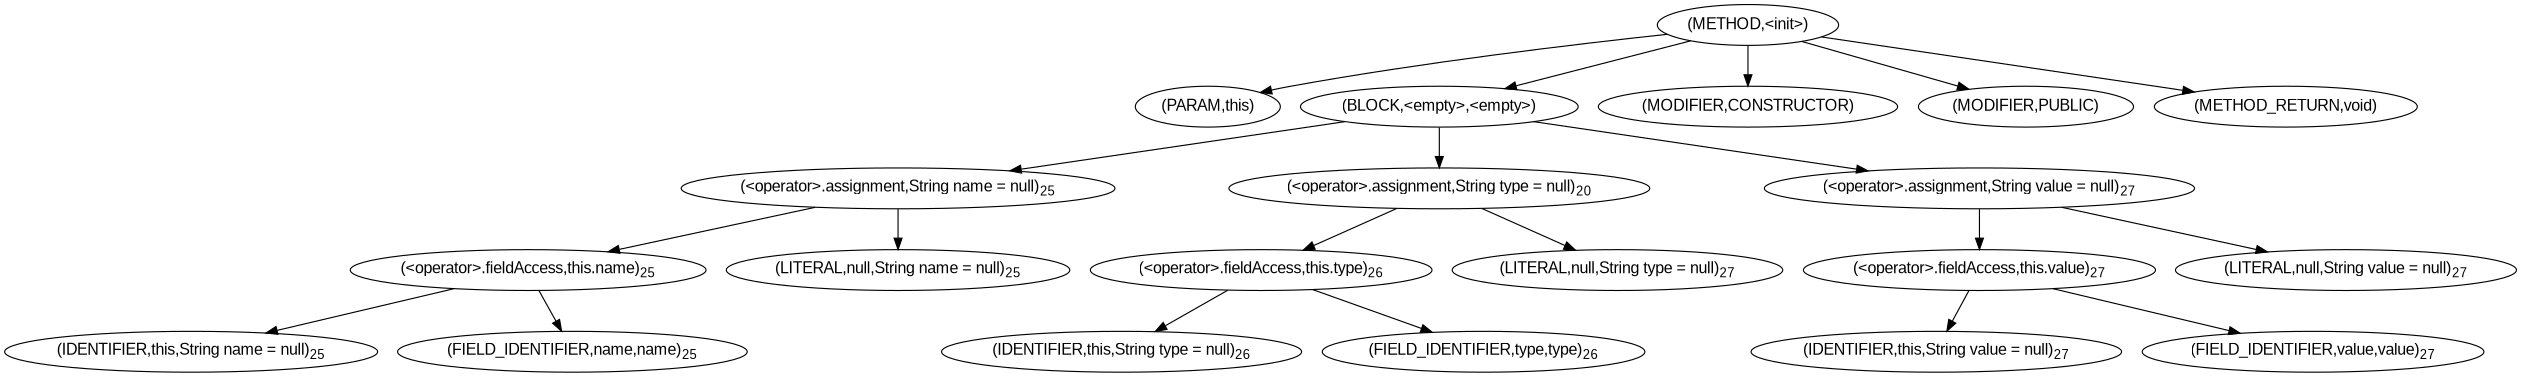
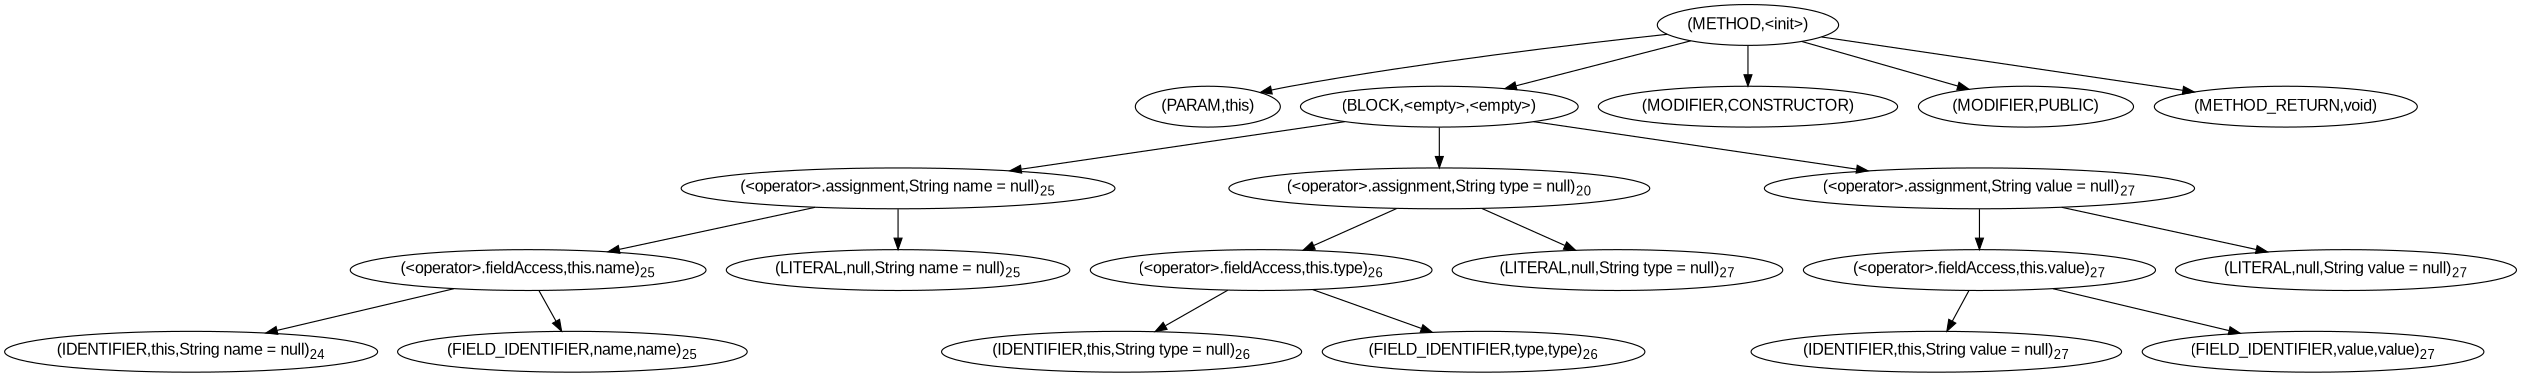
node "(IDENTIFIER,this,String name = null)": text "25" -> "24"
